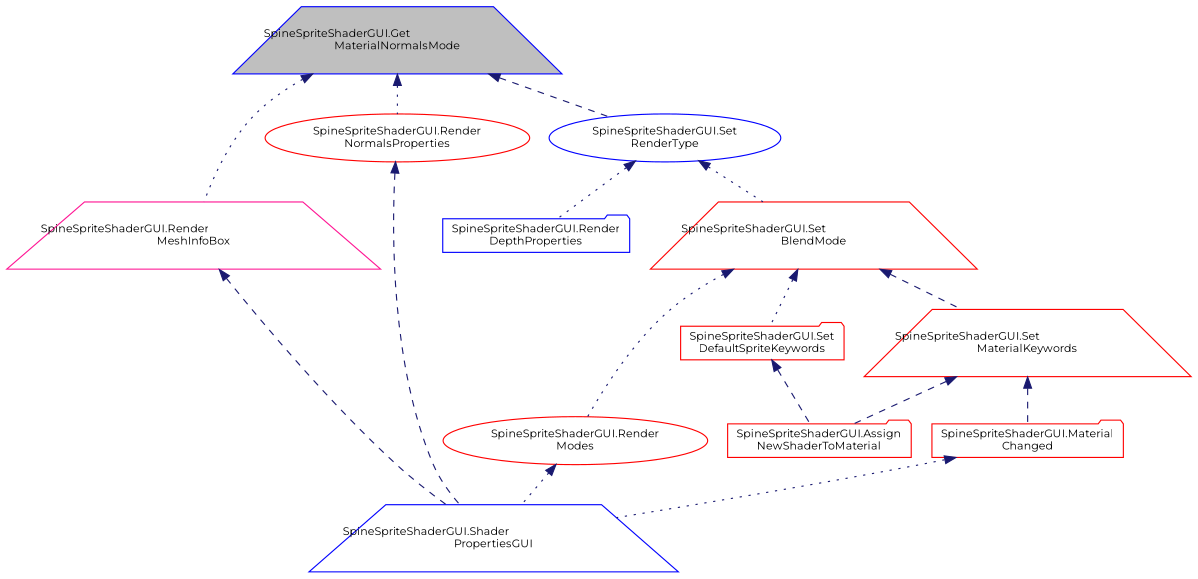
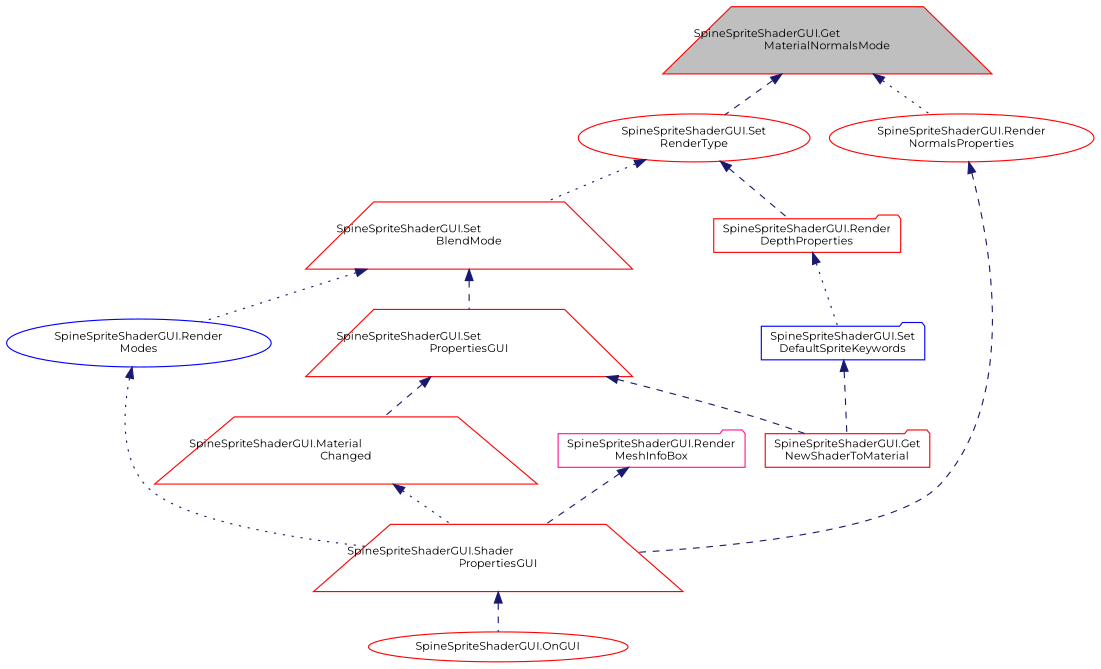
node "SpineSpriteShaderGUI.Get MaterialNormalsMode": color blue -> red
edge "SpineSpriteShaderGUI.Render MeshInfoBox" -> "SpineSpriteShaderGUI.Get MaterialNormalsMode": removed
node "SpineSpriteShaderGUI.Set RenderType": color blue -> red
edge "SpineSpriteShaderGUI.Render DepthProperties" -> "SpineSpriteShaderGUI.Set RenderType": style dotted -> dashed
node "SpineSpriteShaderGUI.Render MeshInfoBox": shape trapezium -> folder
node "SpineSpriteShaderGUI.Render DepthProperties": color blue -> red
edge "SpineSpriteShaderGUI.Set DefaultSpriteKeywords" -> "SpineSpriteShaderGUI.Set BlendMode": now "SpineSpriteShaderGUI.Set DefaultSpriteKeywords" -> "SpineSpriteShaderGUI.Render DepthProperties"
node "SpineSpriteShaderGUI.Set DefaultSpriteKeywords": color red -> blue
node "SpineSpriteShaderGUI.Set MaterialKeywords": label "SpineSpriteShaderGUI.Set MaterialKeywords" -> "SpineSpriteShaderGUI.Set PropertiesGUI"
node "SpineSpriteShaderGUI.Render Modes": color red -> blue
node "SpineSpriteShaderGUI.Assign NewShaderToMaterial": label "SpineSpriteShaderGUI.Assign NewShaderToMaterial" -> "SpineSpriteShaderGUI.Get NewShaderToMaterial"
node "SpineSpriteShaderGUI.Material Changed": shape folder -> trapezium
node "SpineSpriteShaderGUI.Shader PropertiesGUI": color blue -> red
node "SpineSpriteShaderGUI.OnGUI": added
